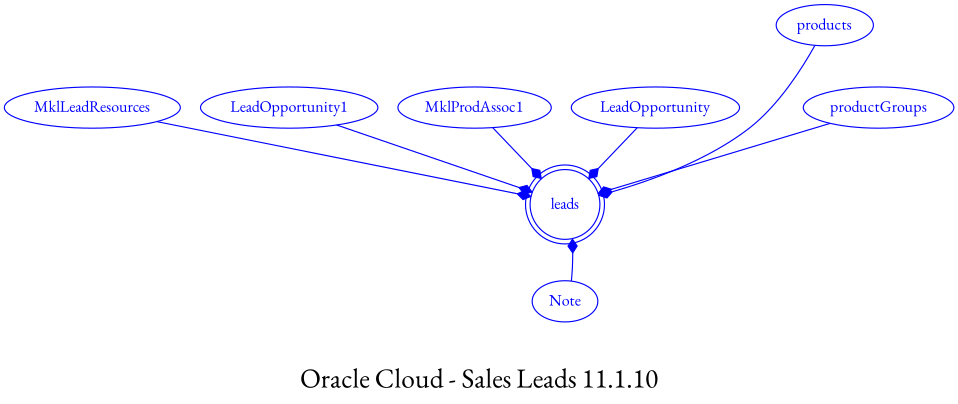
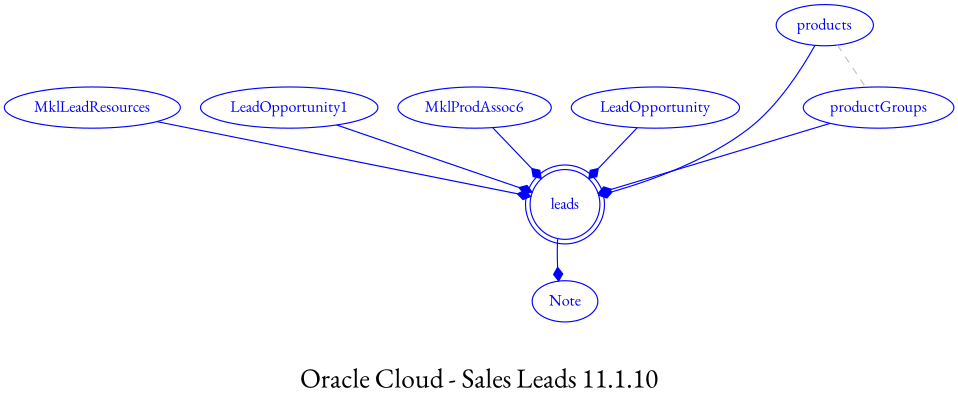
edge "products" -- "productGroups": added
node "MklProdAssoc1": label "MklProdAssoc1" -> "MklProdAssoc6"
edge "Note" -> "leads": reversed
